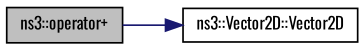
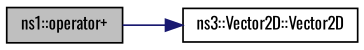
node "ns3::operator+": label "ns3::operator+" -> "ns1::operator+"
